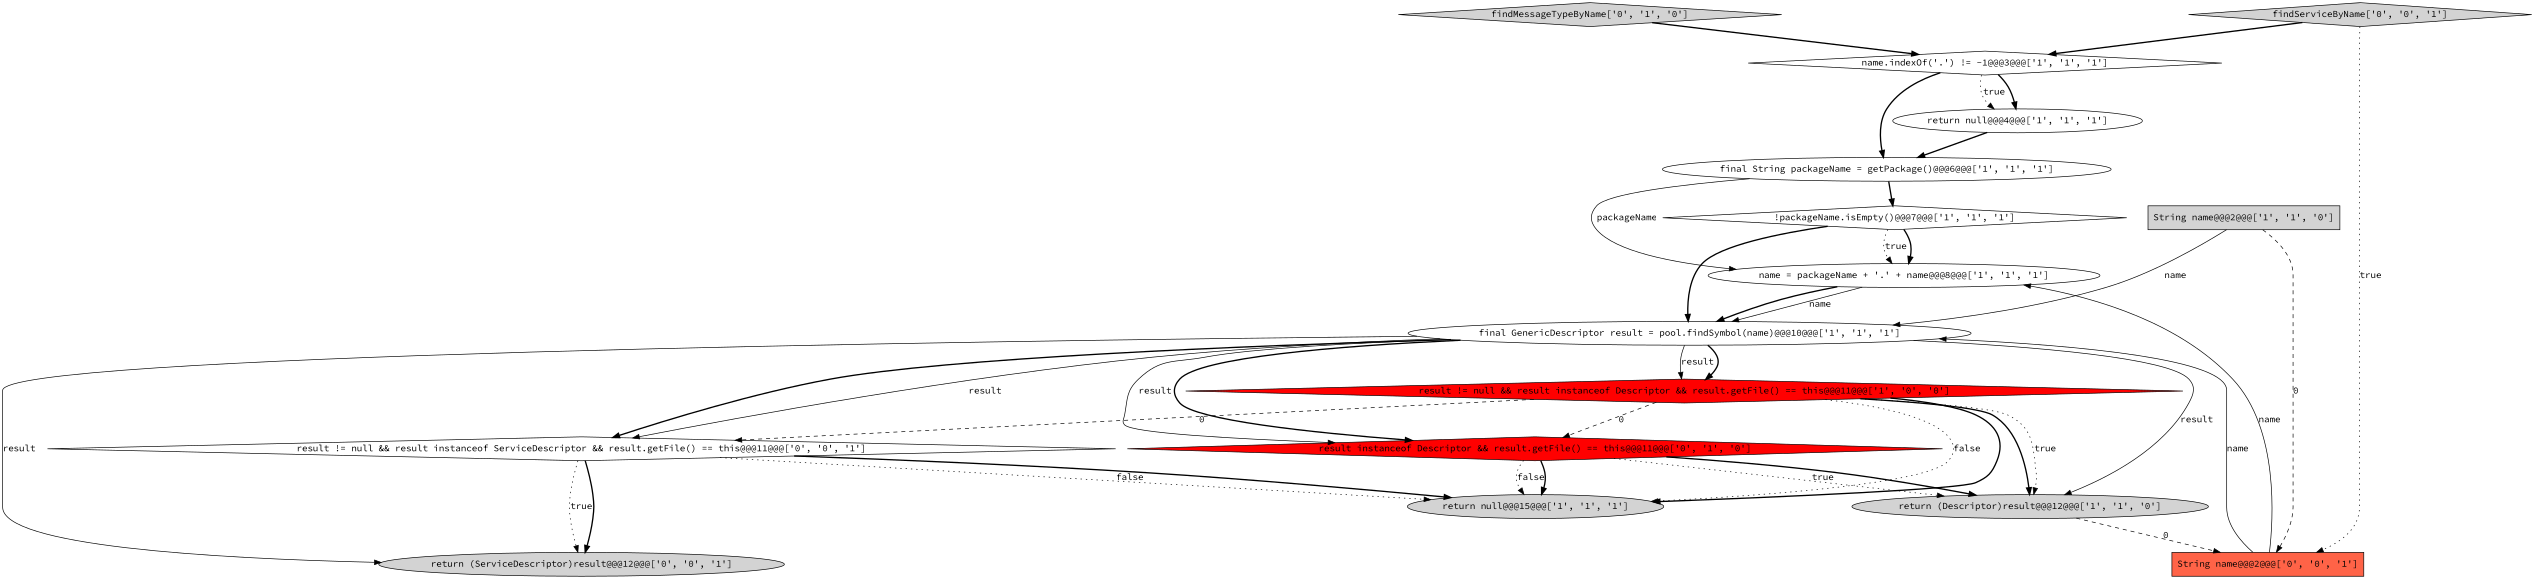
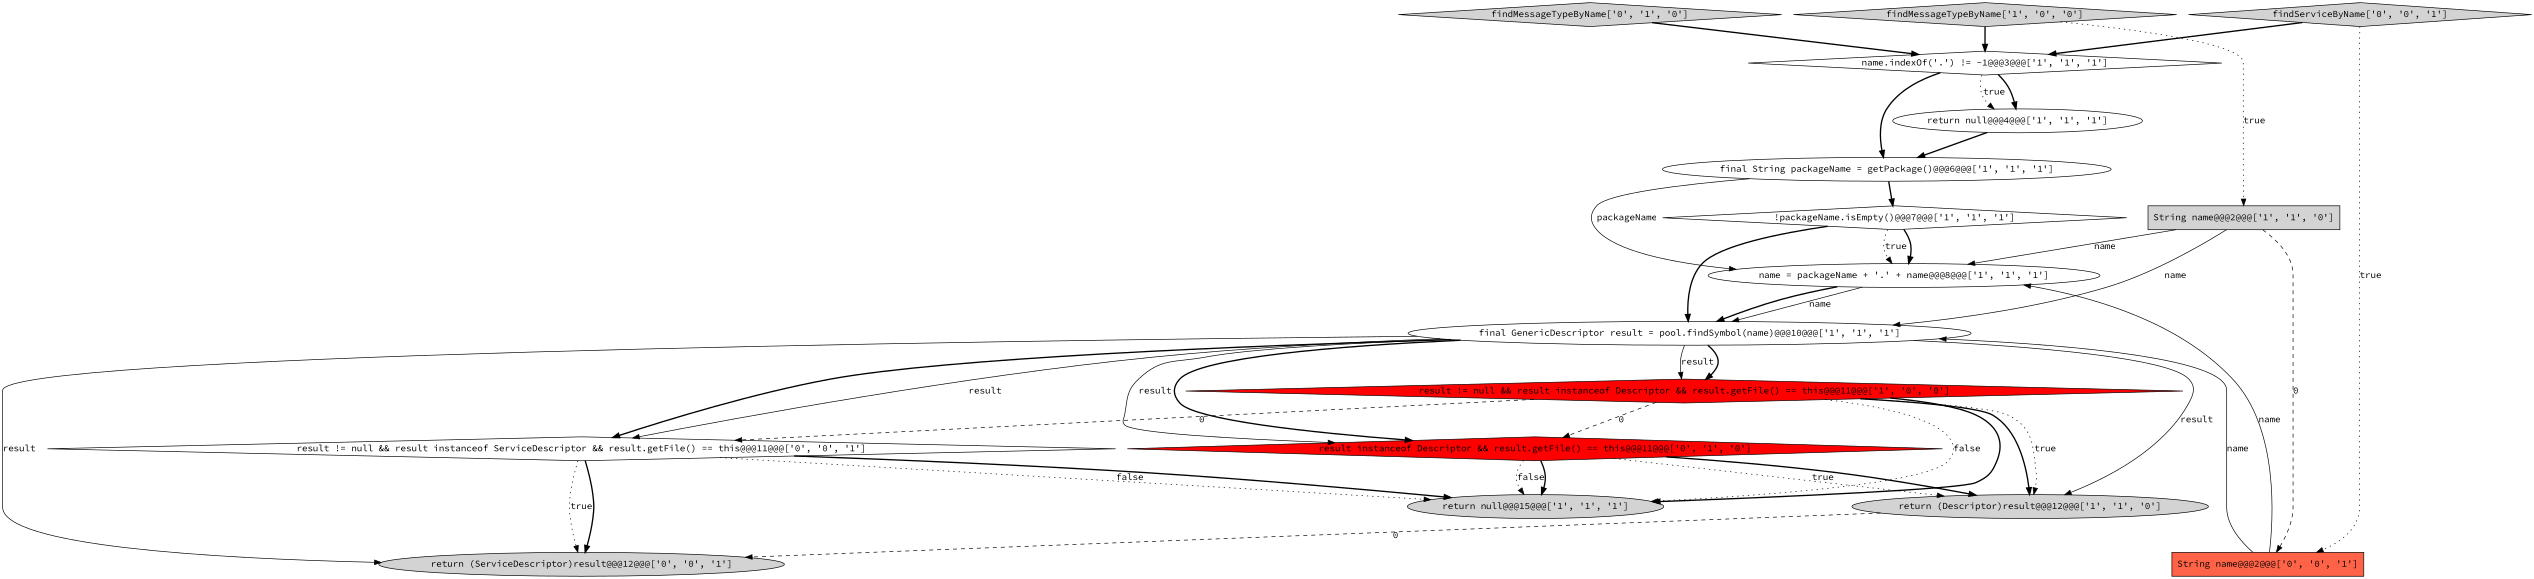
node "findMessageTypeByName['1', '0', '0']": added
edge "String name@@@2@@@['1', '1', '0']" -> "name = packageName + '.' + name@@@8@@@['1', '1', '1']": added, label "name"
edge "return (Descriptor)result@@@12@@@['1', '1', '0']" -> "String name@@@2@@@['0', '0', '1']": now "return (Descriptor)result@@@12@@@['1', '1', '0']" -> "return (ServiceDescriptor)result@@@12@@@['0', '0', '1']"
